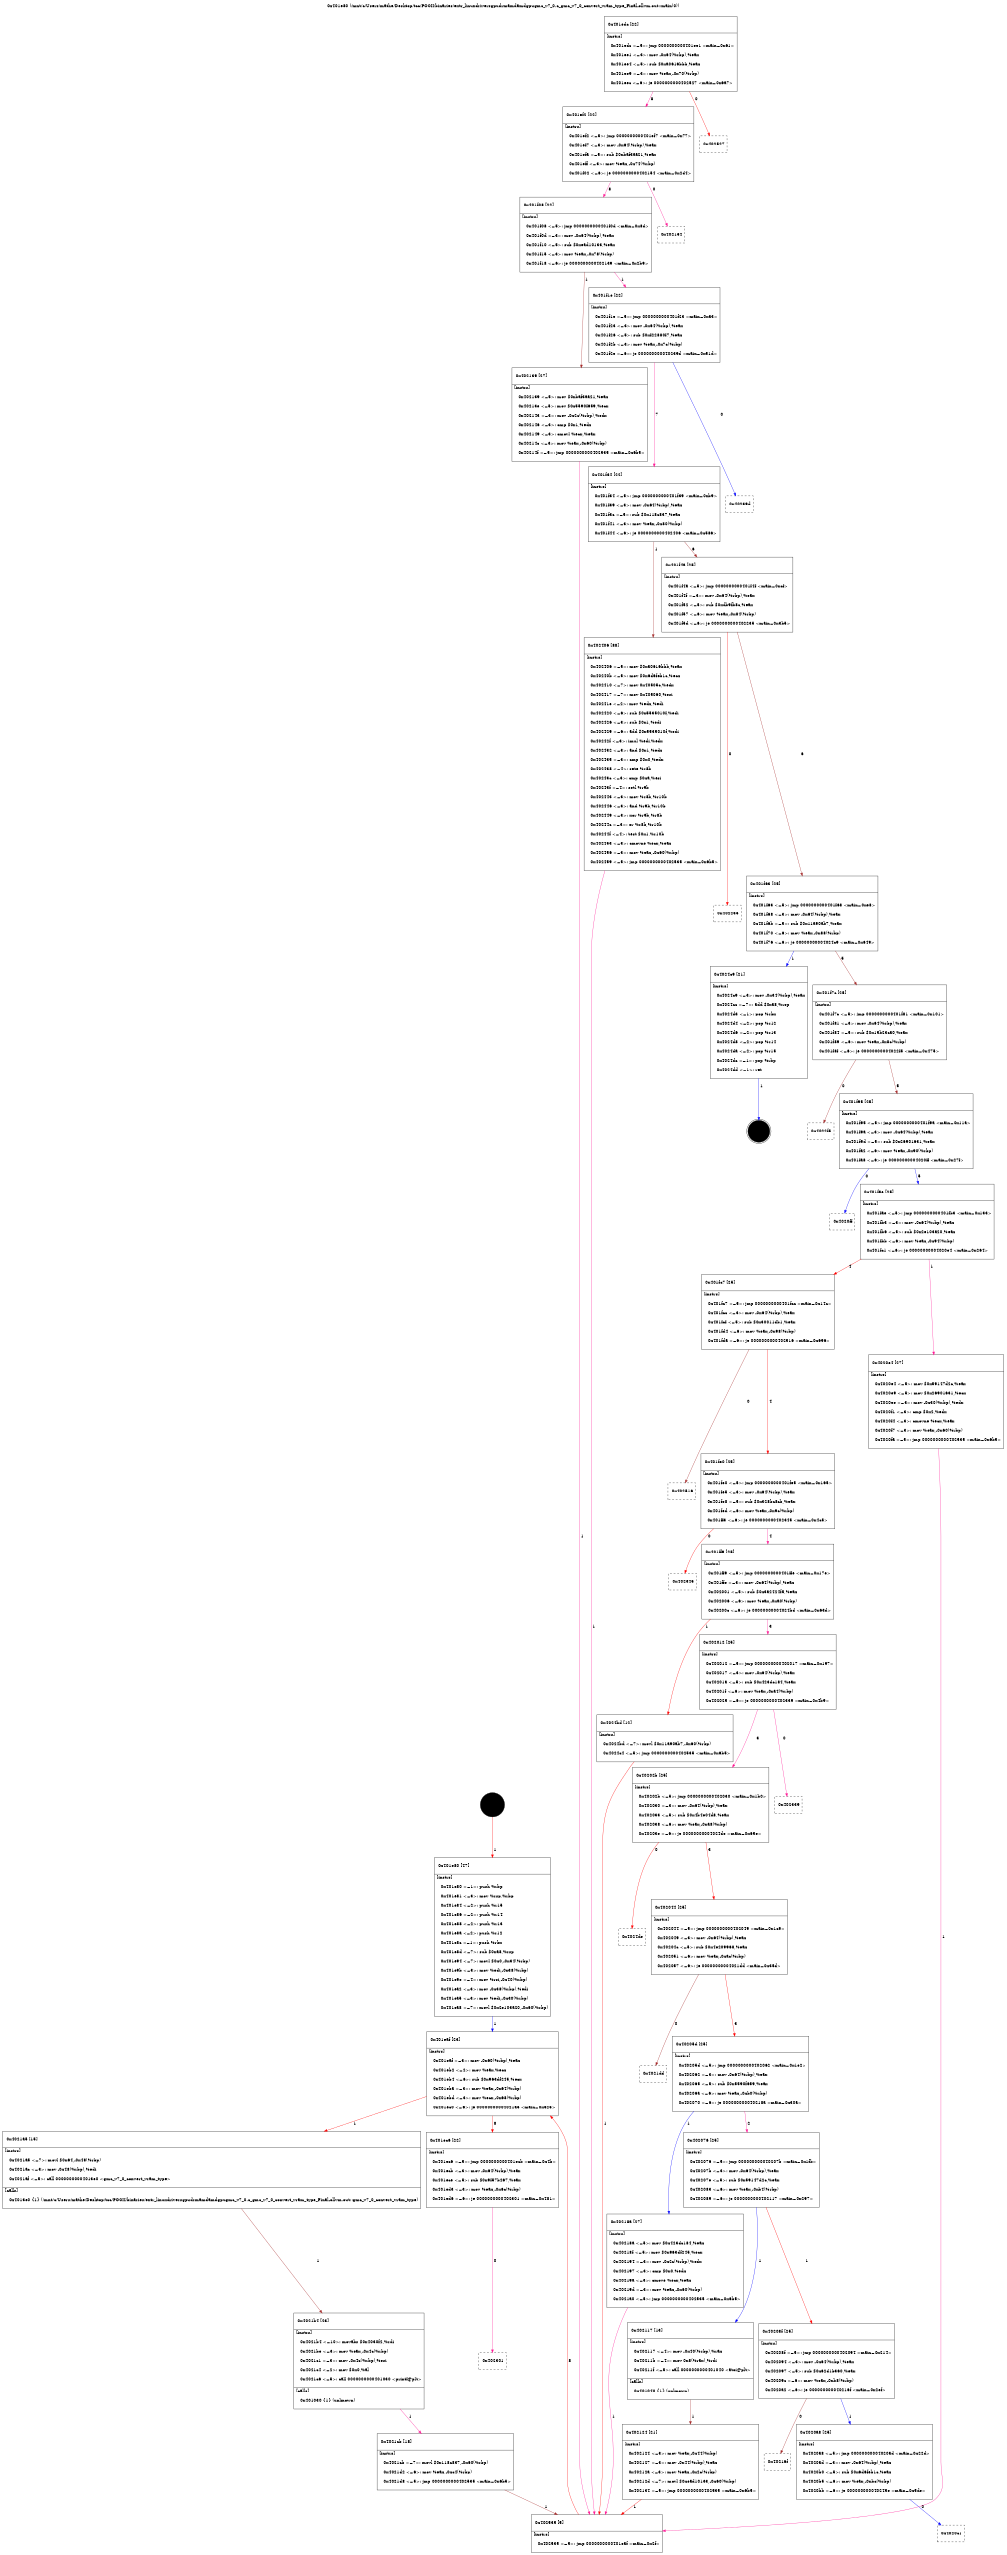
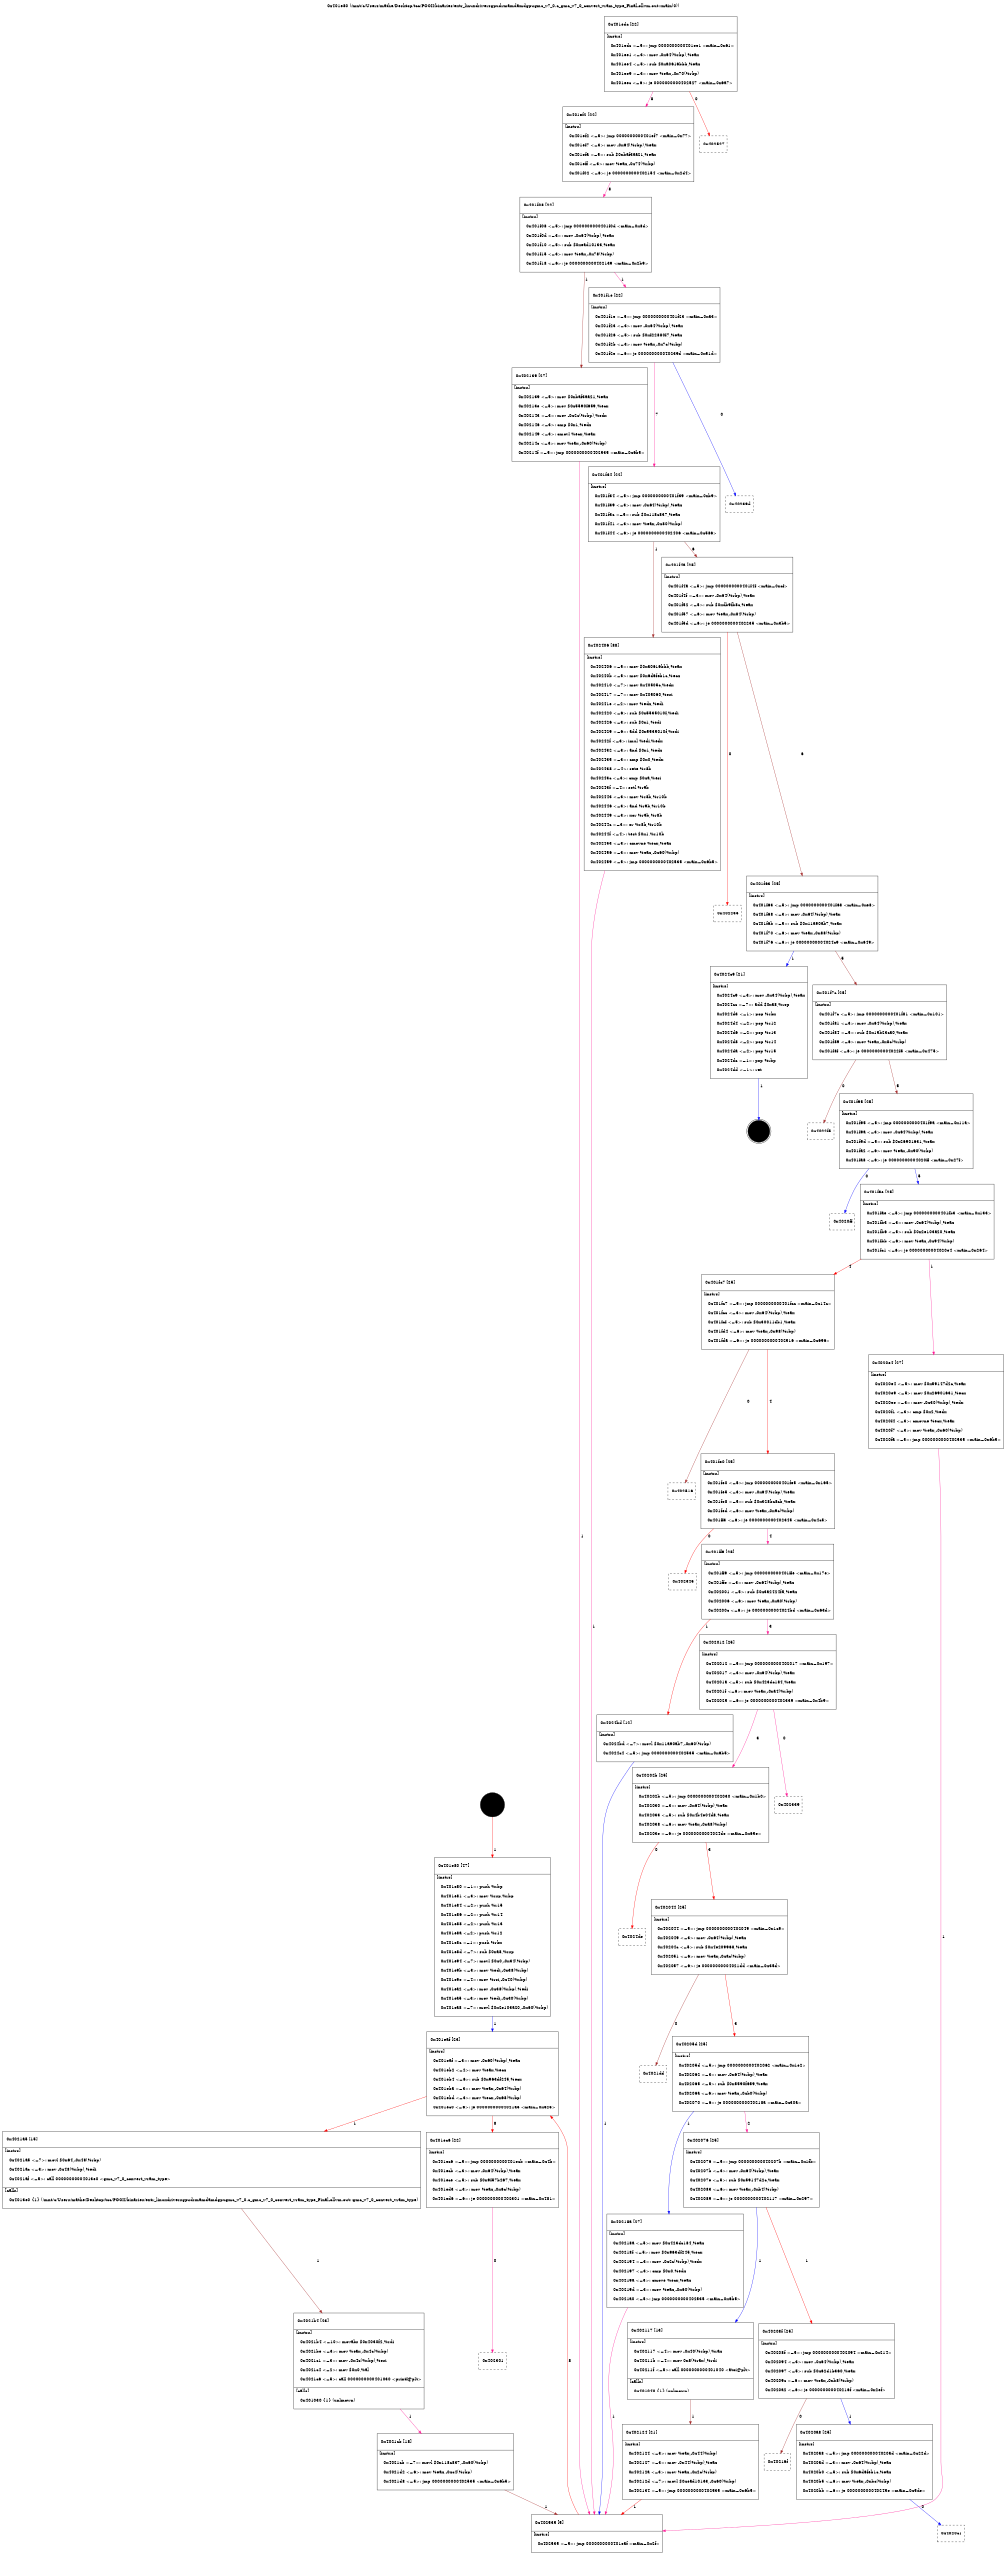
node "0x402154": removed
edge "0x4024bd [12]" -> "0x402535 [5]": color red -> blue
